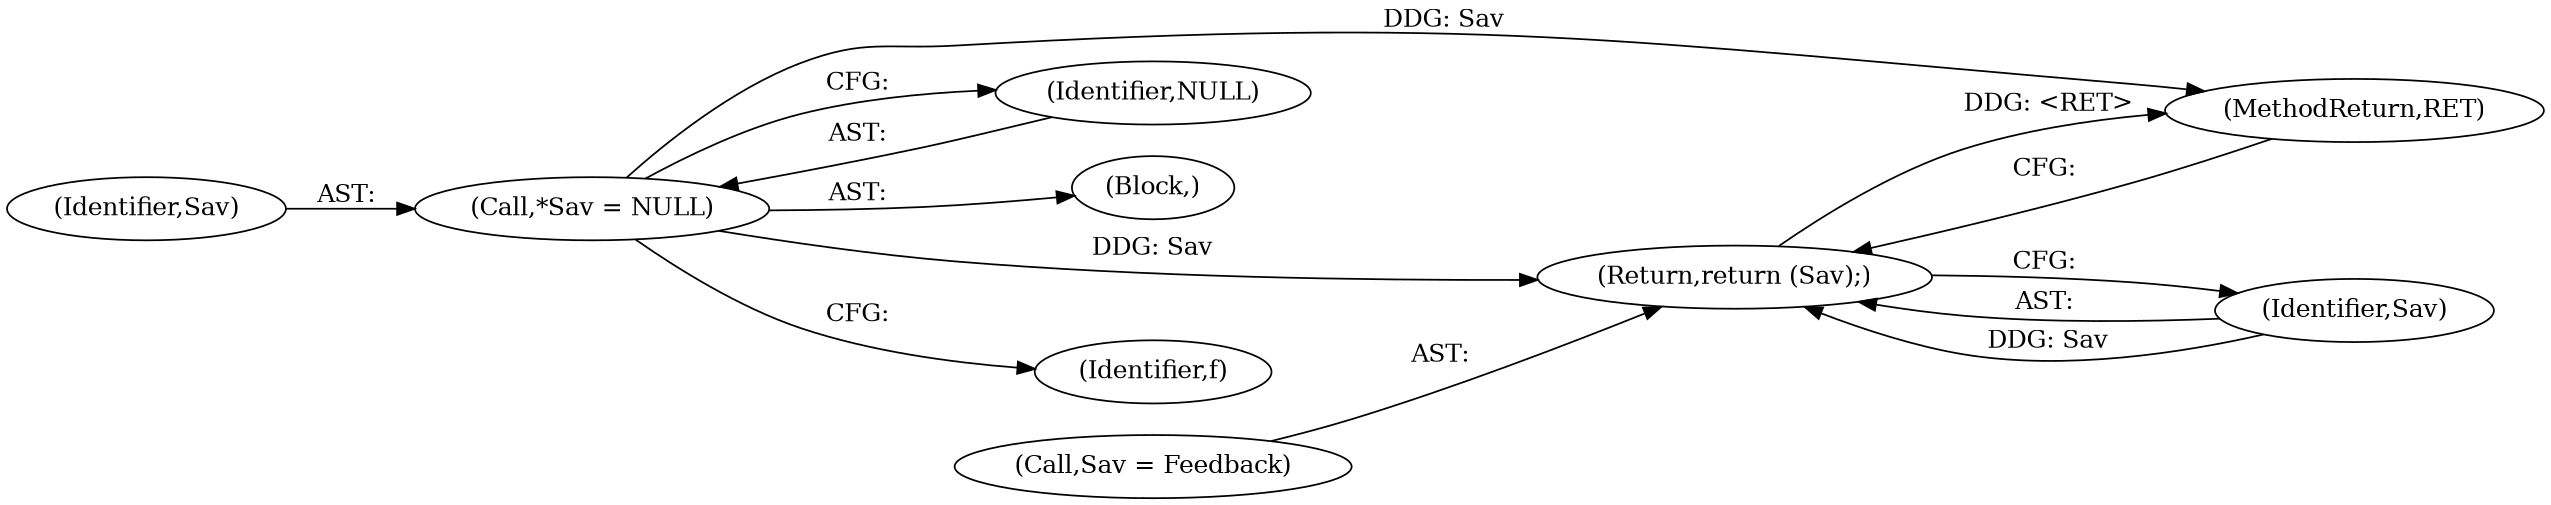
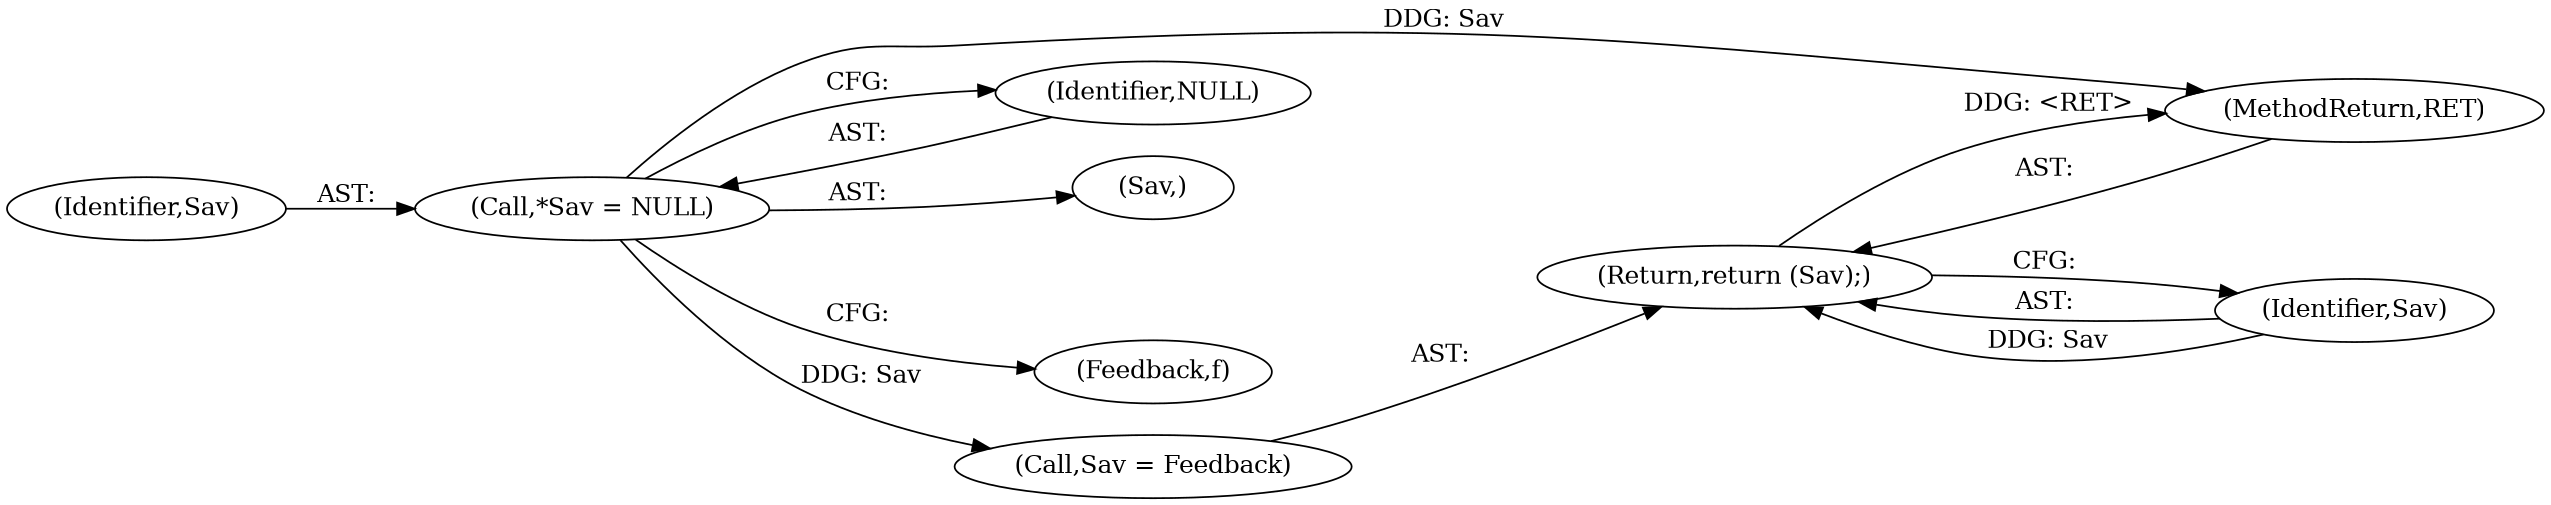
edge "(MethodReturn,RET)" -> "(Return,return (Sav);)": label "CFG: " -> "AST: "
node "(Block,)": label "(Block,)" -> "(Sav,)"
edge "(Call,*Sav = NULL)" -> "(Return,return (Sav);)": now "(Call,*Sav = NULL)" -> "(Call,Sav = Feedback)"
node "(Identifier,f)": label "(Identifier,f)" -> "(Feedback,f)"
